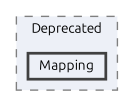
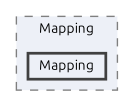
cluster "Deprecated": label "Deprecated" -> "Mapping"
